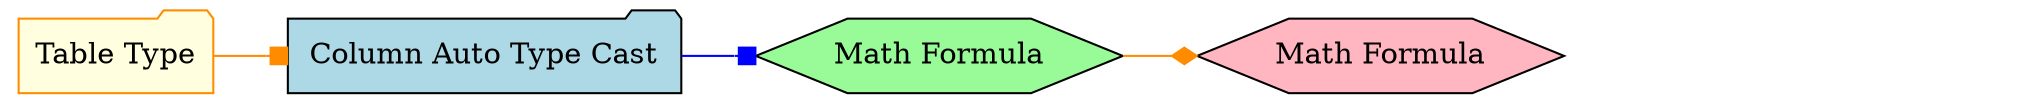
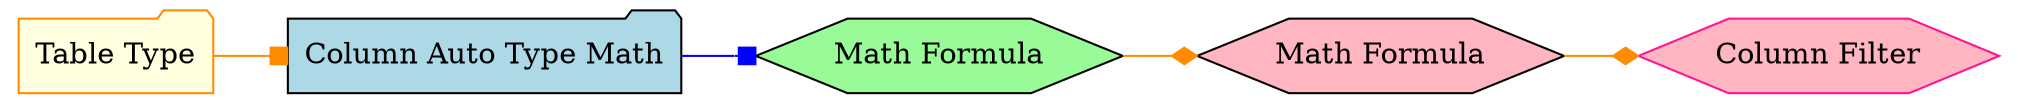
node "Column Auto Type Cast": label "Column Auto Type Cast" -> "Column Auto Type Math"
node "Column Filter": added
